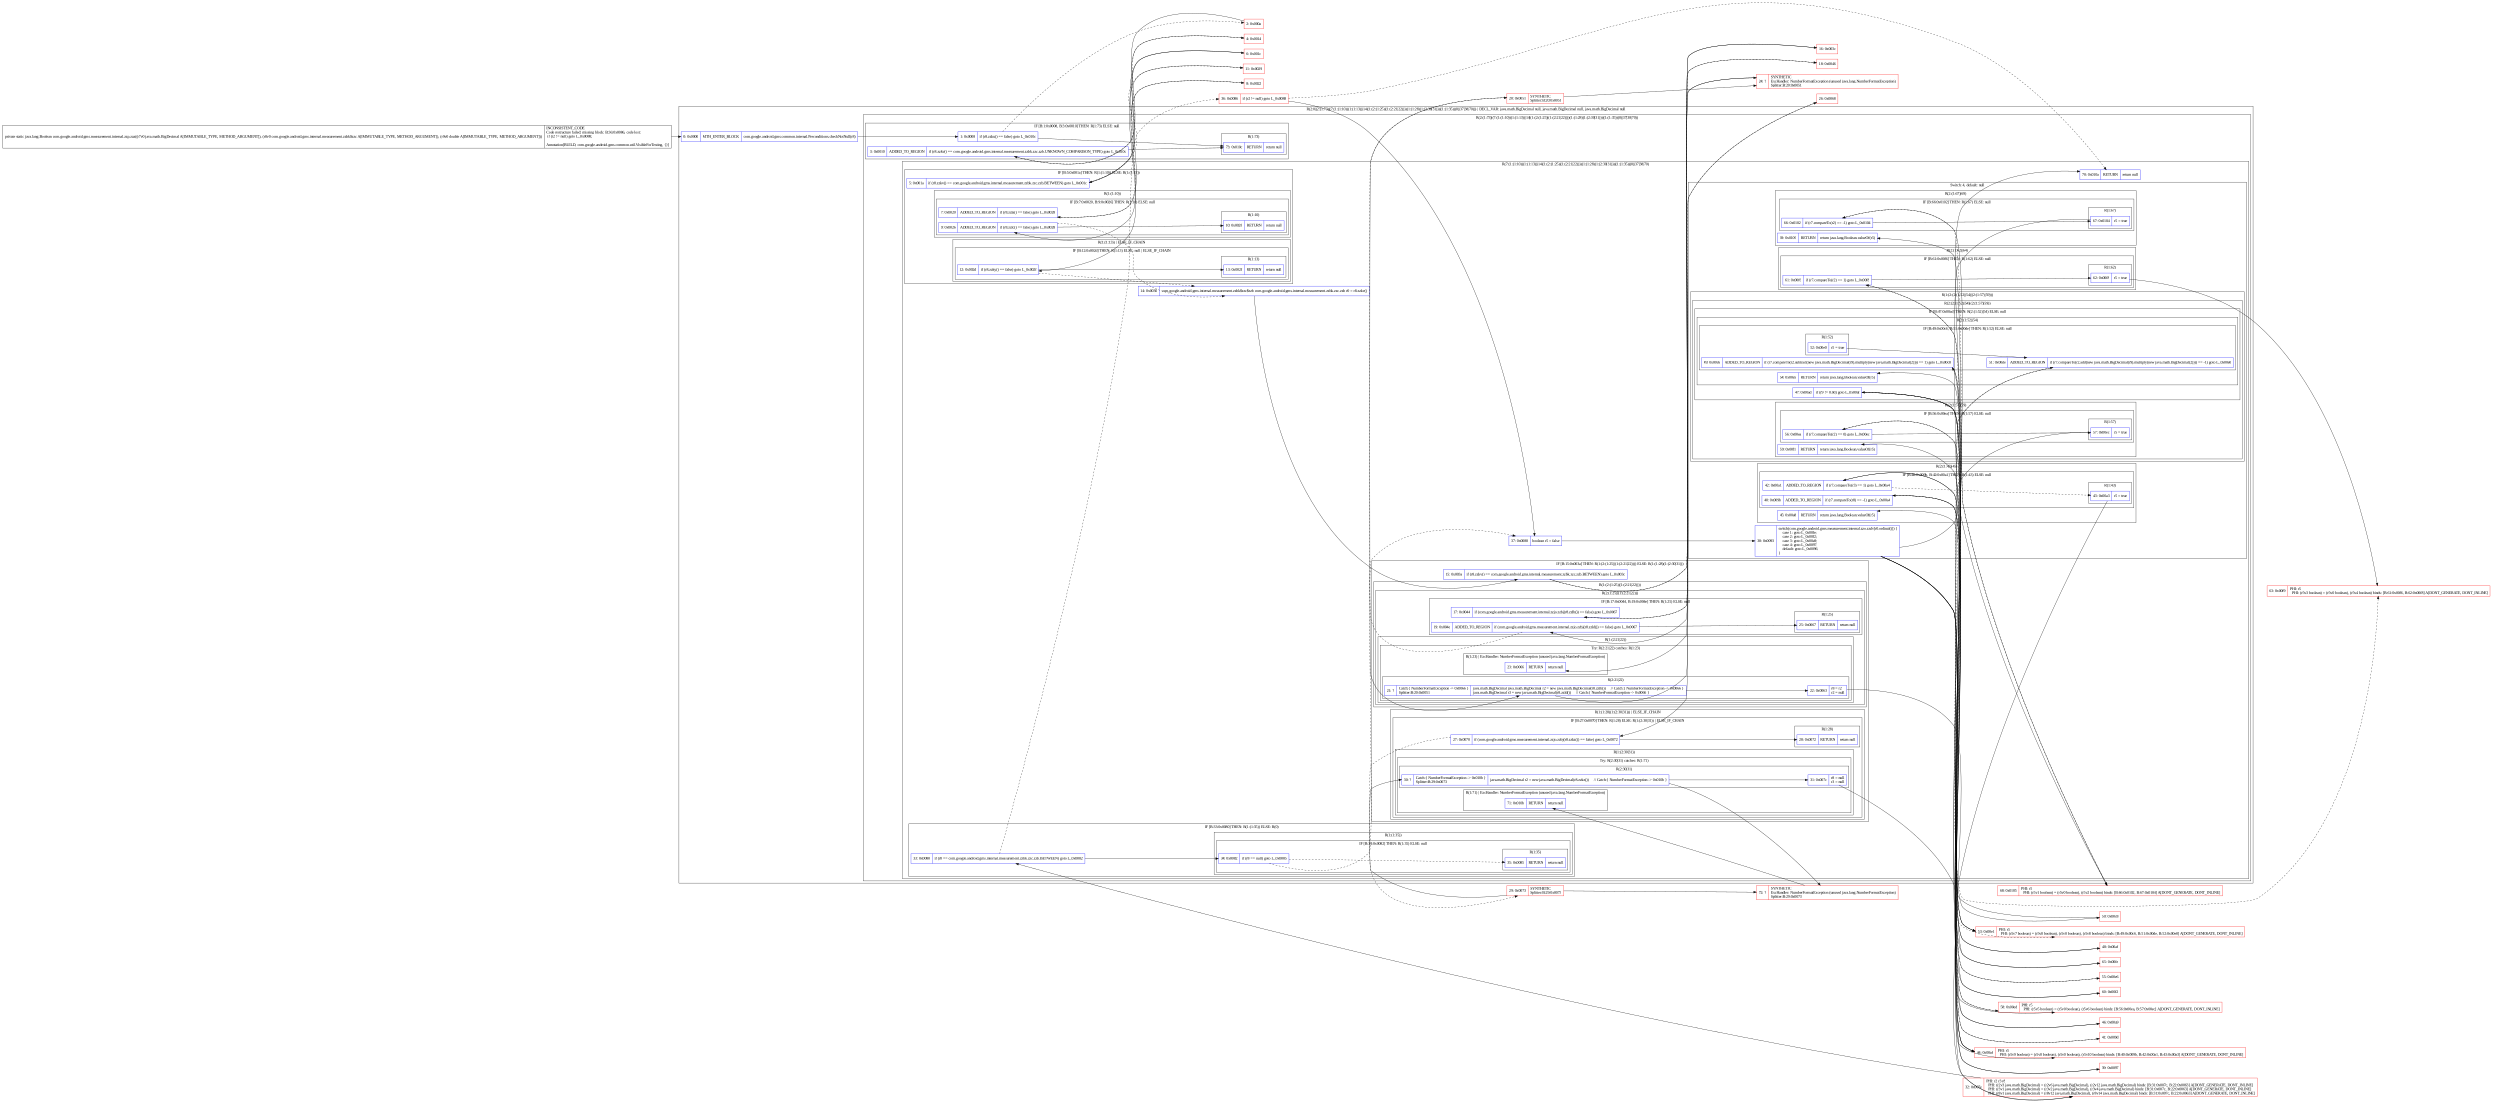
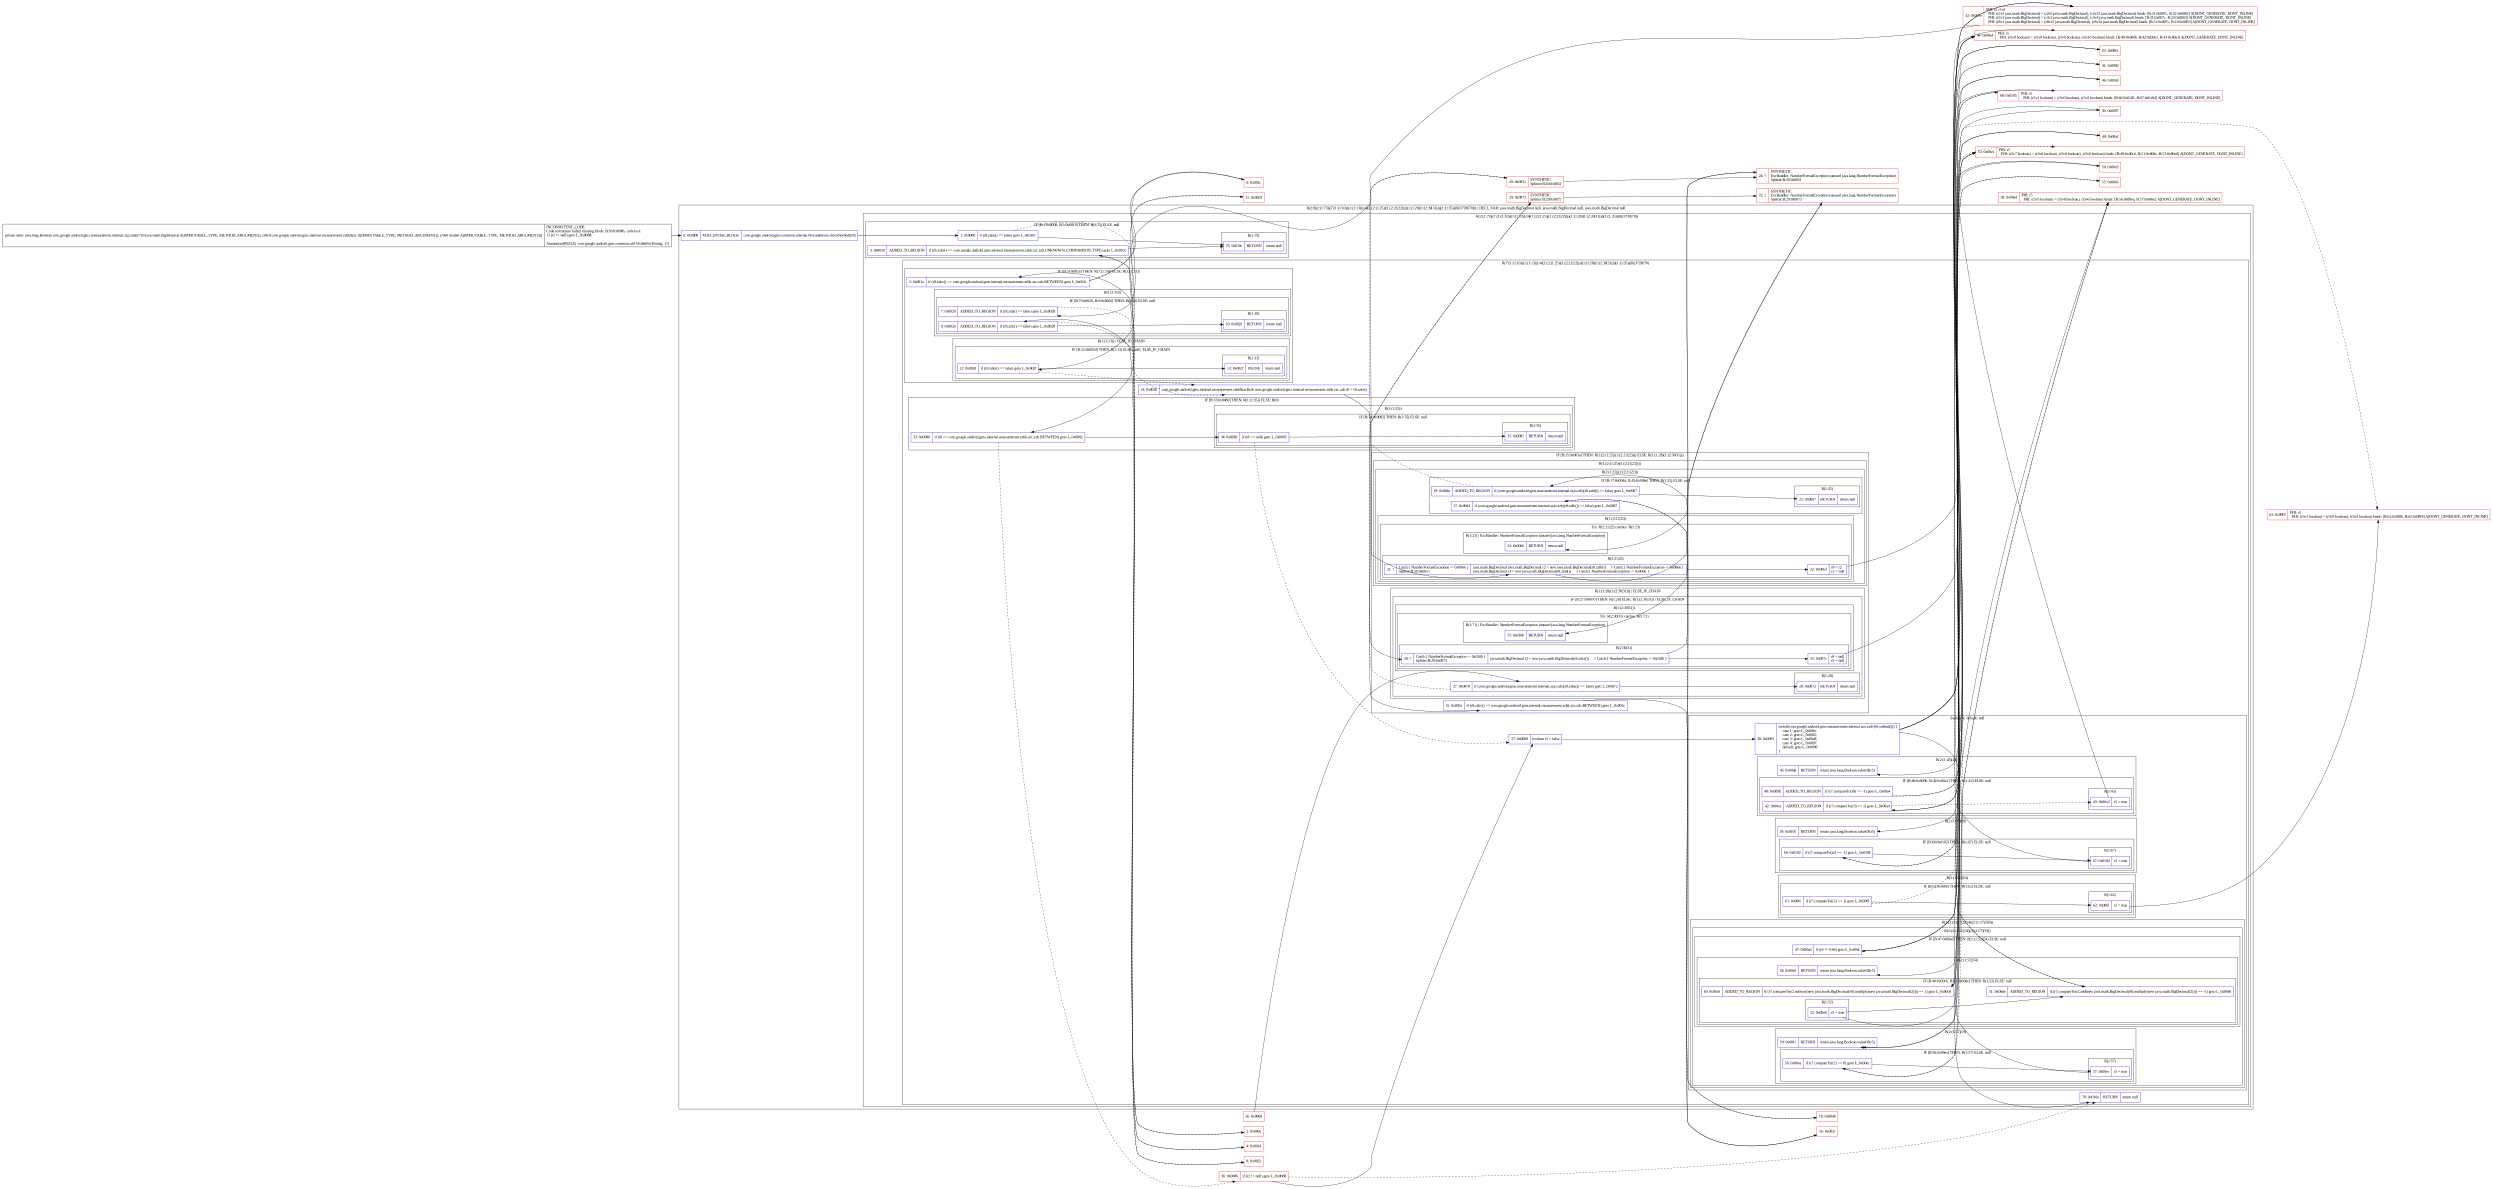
node "13: 0x002f": text "RETURN" -> "INLINE"
edge "15: 0x003a" -> "26: 0x0068": removed
edge "47: 0x00ad" -> "53: 0x00e1": now "52: 0x00e0" -> "53: 0x00e1"
edge "39: 0x0097" -> "40: 0x009b": now "39: 0x0097" -> "59: 0x00f1"
edge "34: 0x0082" -> "35: 0x0085": style dashed -> solid
node "60: 0x00f2": removed
